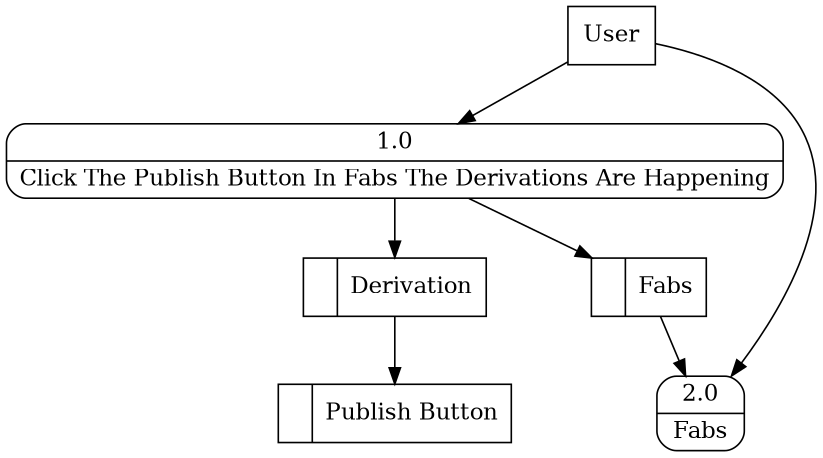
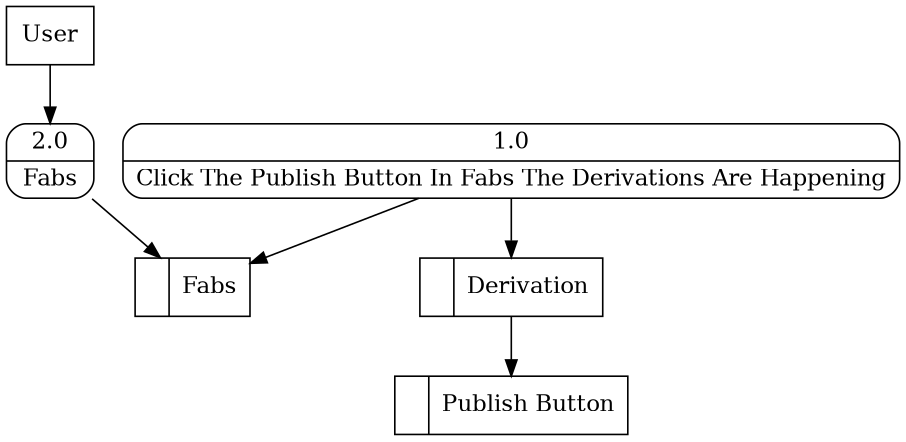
edge "User" -> "1.0": removed
edge "Fabs" -> "2.0": reversed
